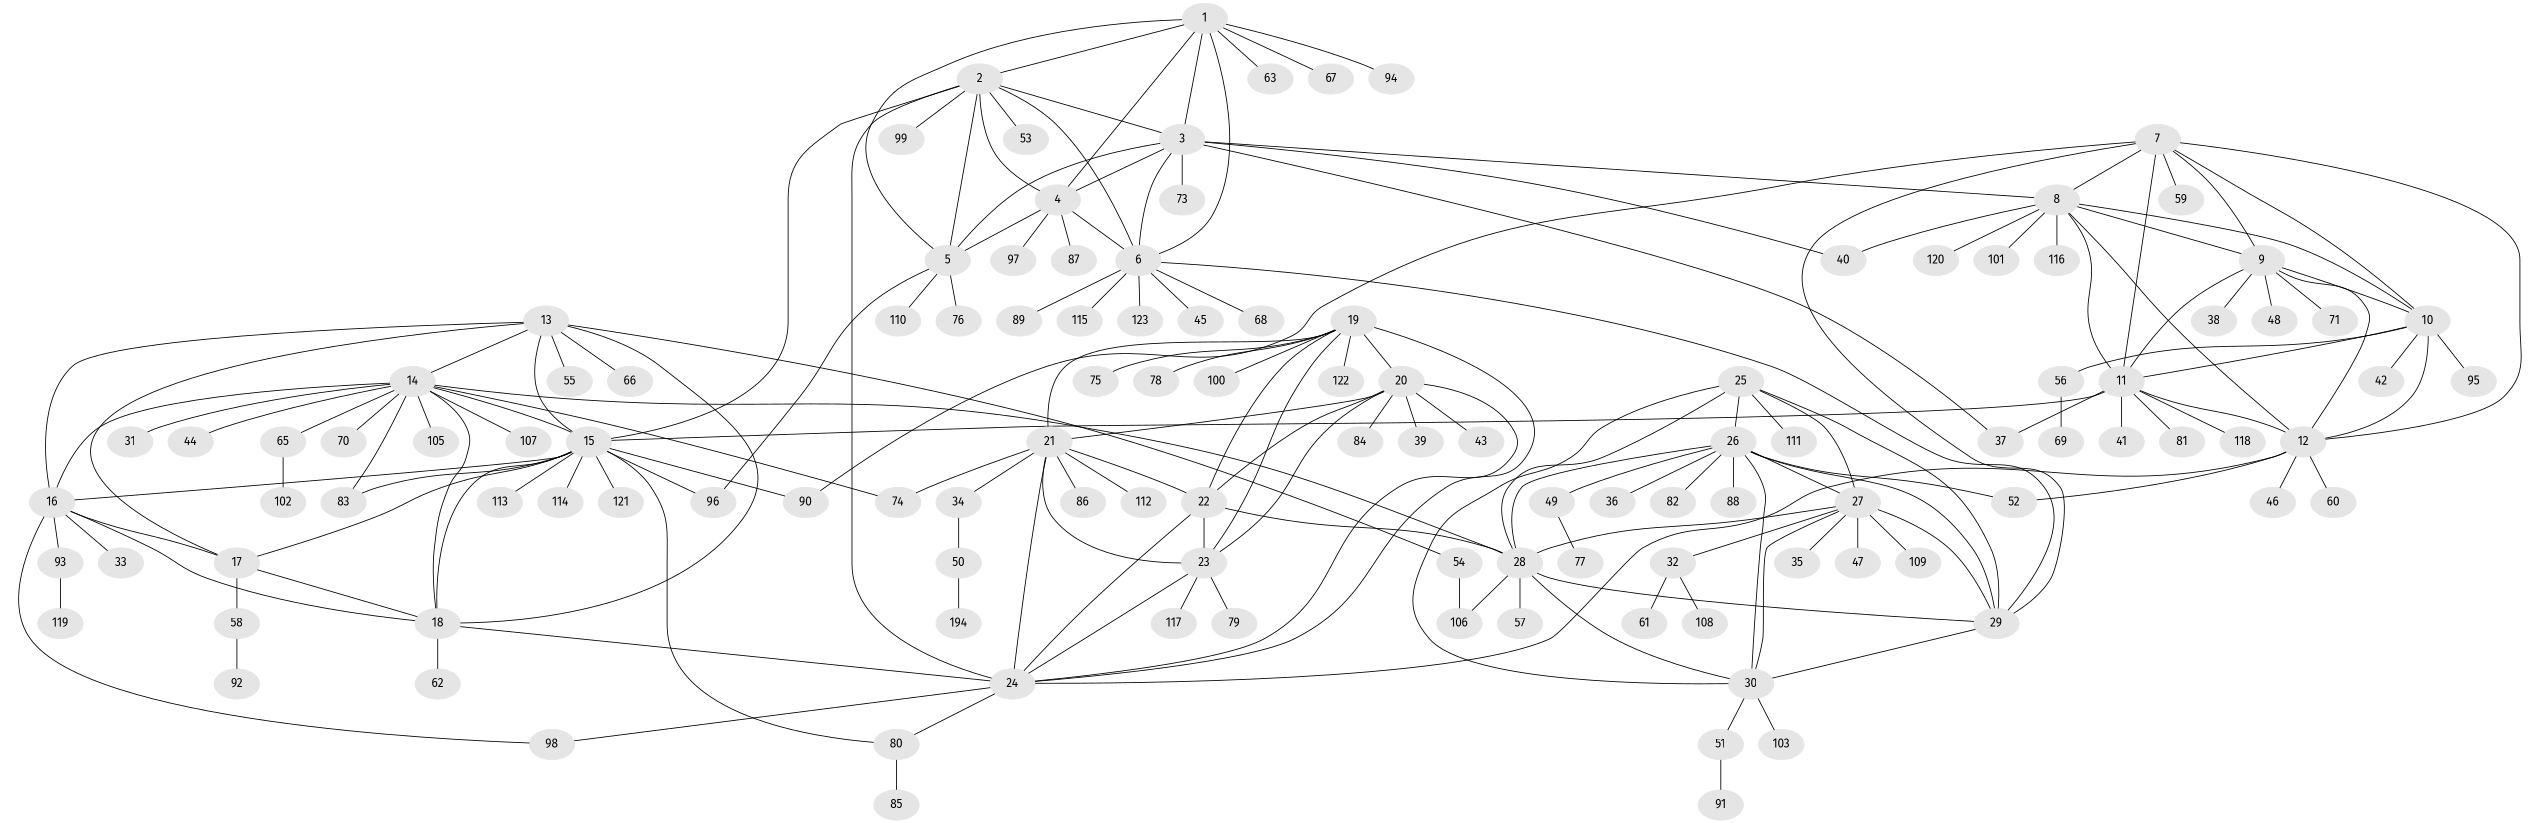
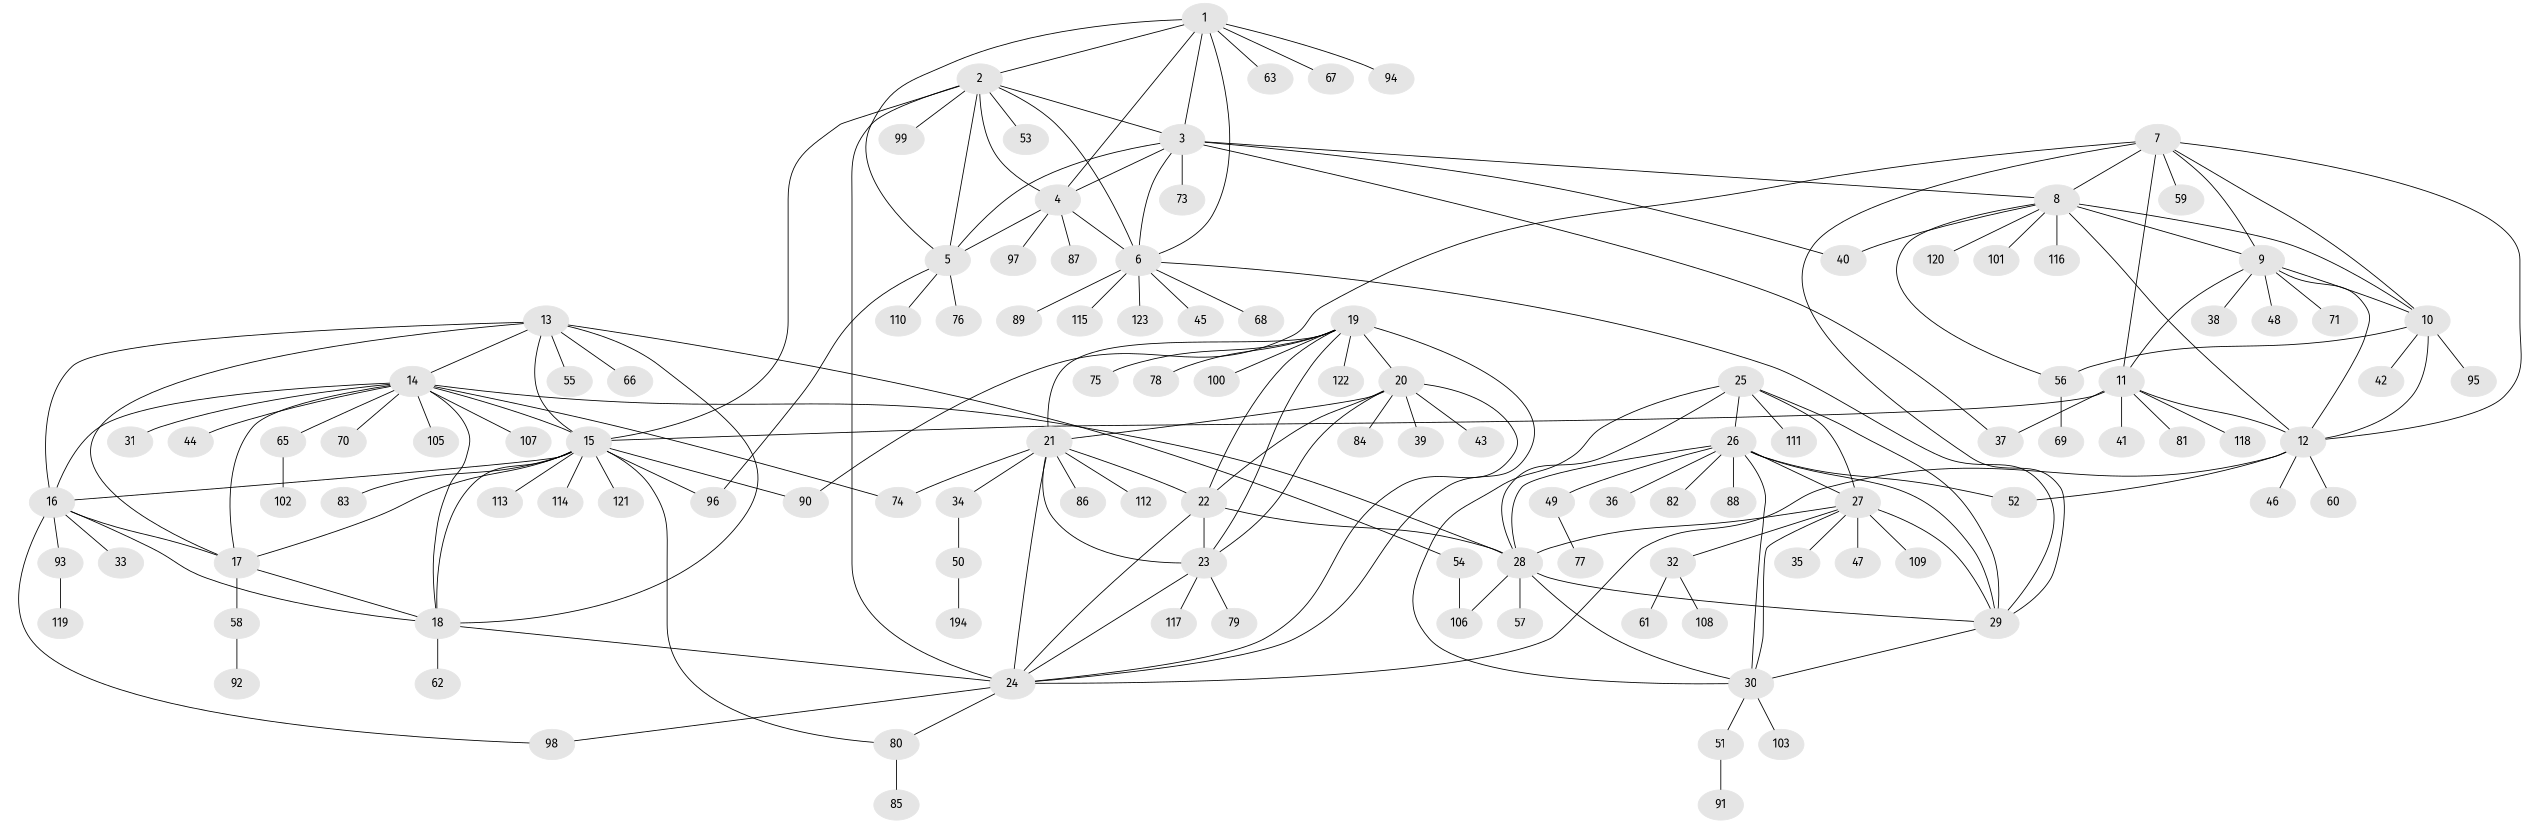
edge "8" -- "11": now "8" -- "56"
edge "10" -- "11": removed
edge "14" -- "83": now "14" -- "17"
